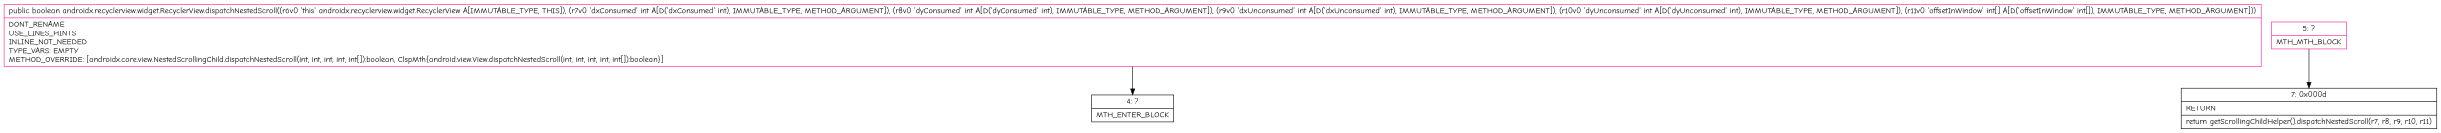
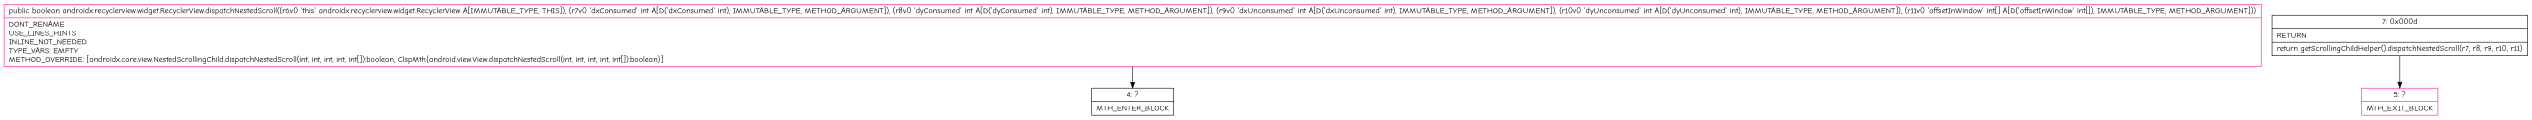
node "5: ?": text "MTH_MTH_BLOCK" -> "MTH_EXIT_BLOCK"
edge "5: ?" -> "7: 0x000d": reversed
